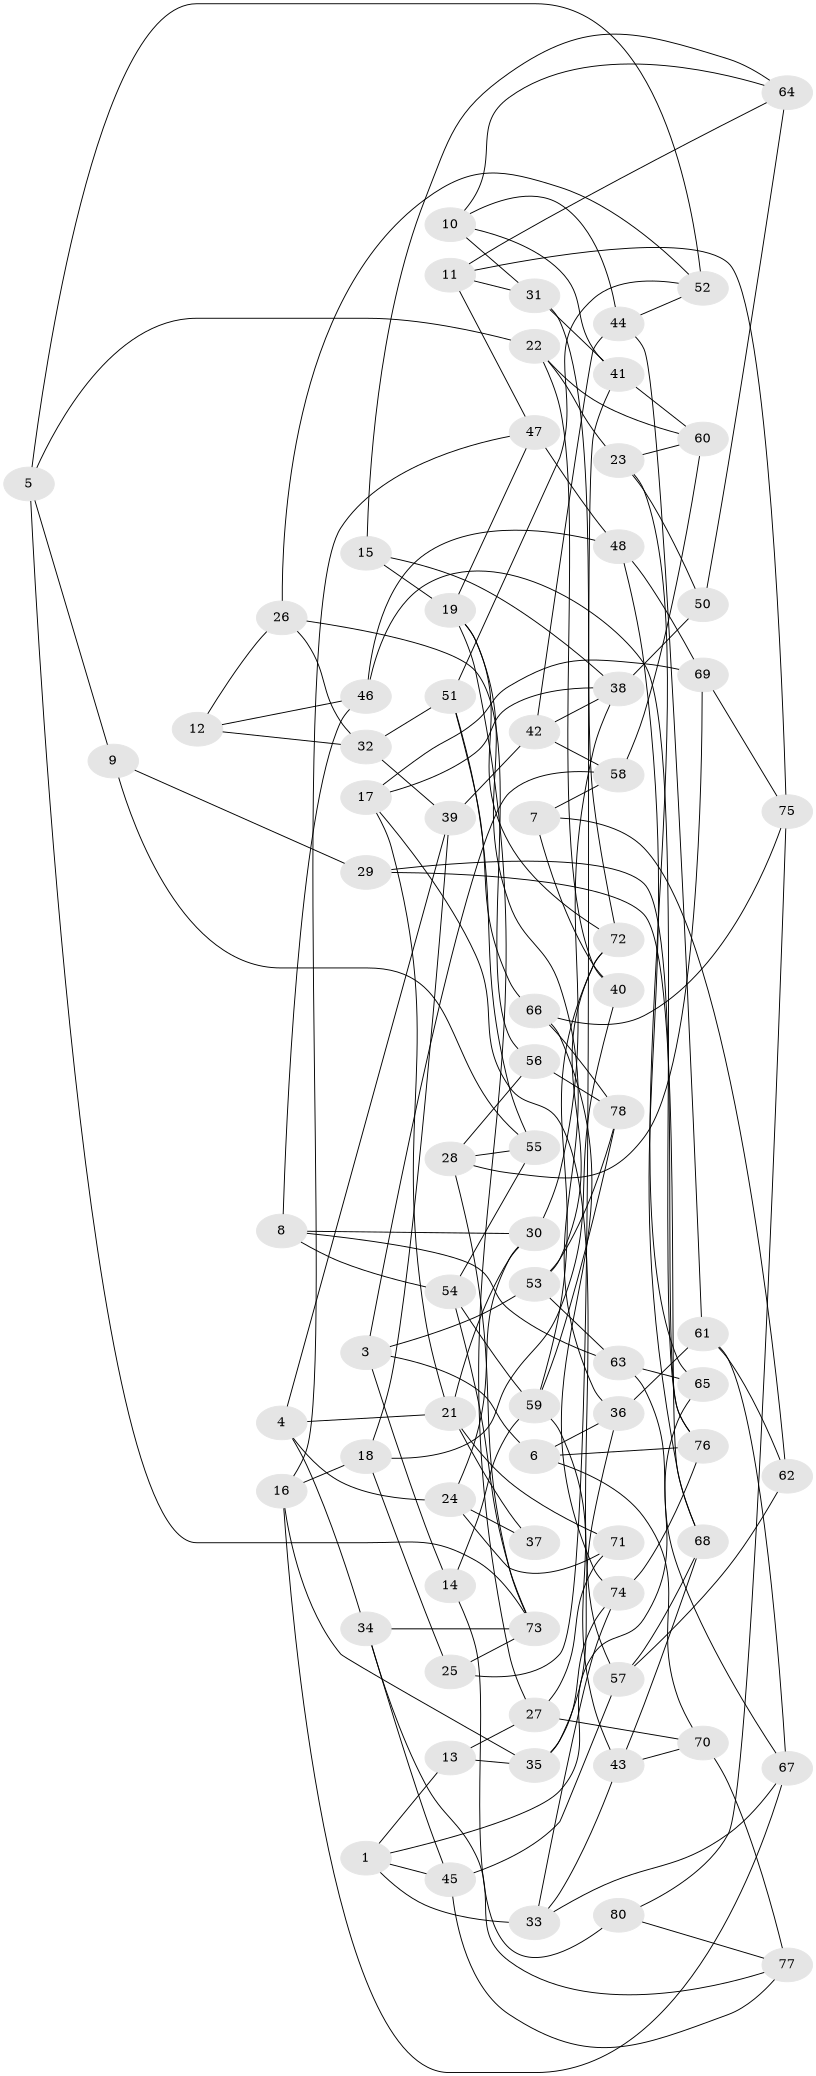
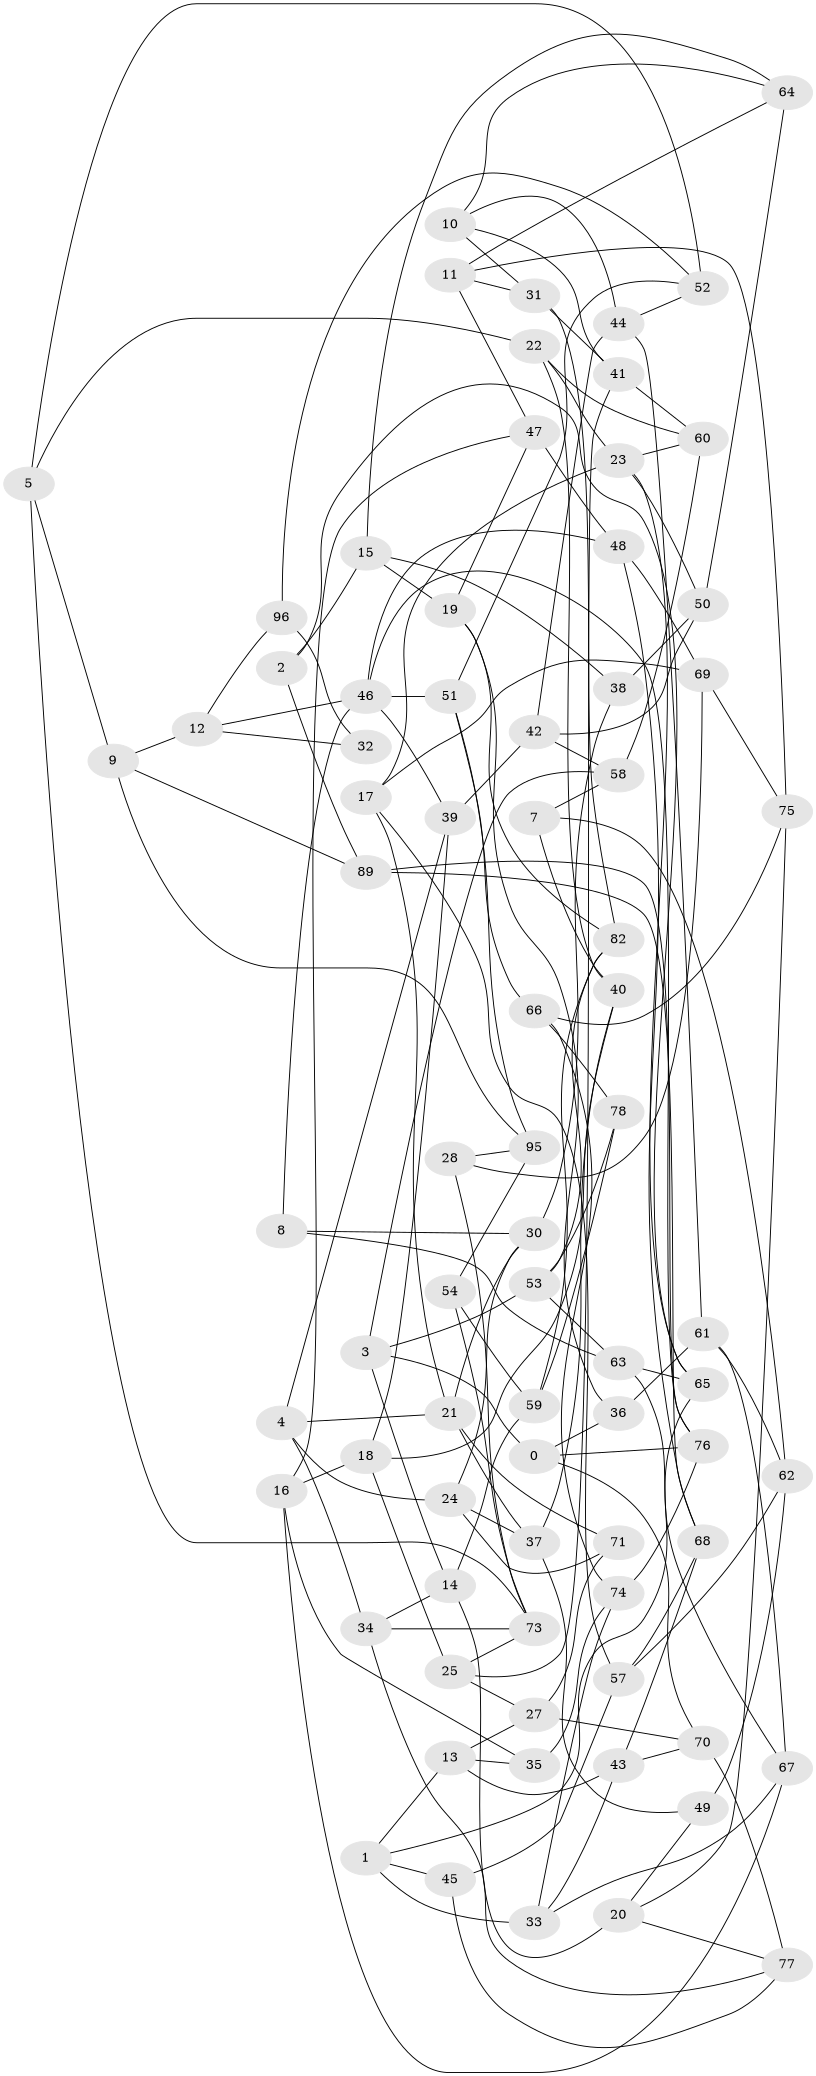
node "26": label "26" -> "96"
node "2": added
edge "38" -- "42": now "50" -- "42"
edge "51" -- "32": now "51" -- "46"
edge "12" -- "9": added
edge "38" -- "17": now "23" -- "17"
edge "32" -- "39": now "46" -- "39"
node "29": label "29" -> "89"
node "72": label "72" -> "82"
node "56": removed
node "55": label "55" -> "95"
edge "19" -- "27": now "25" -- "27"
edge "8" -- "54": removed
edge "40" -- "37": added
node "6": label "6" -> "0"
edge "36" -- "35": removed
edge "59" -- "43": now "13" -- "43"
edge "34" -- "45": now "34" -- "14"
node "49": added
node "80": label "80" -> "20"
